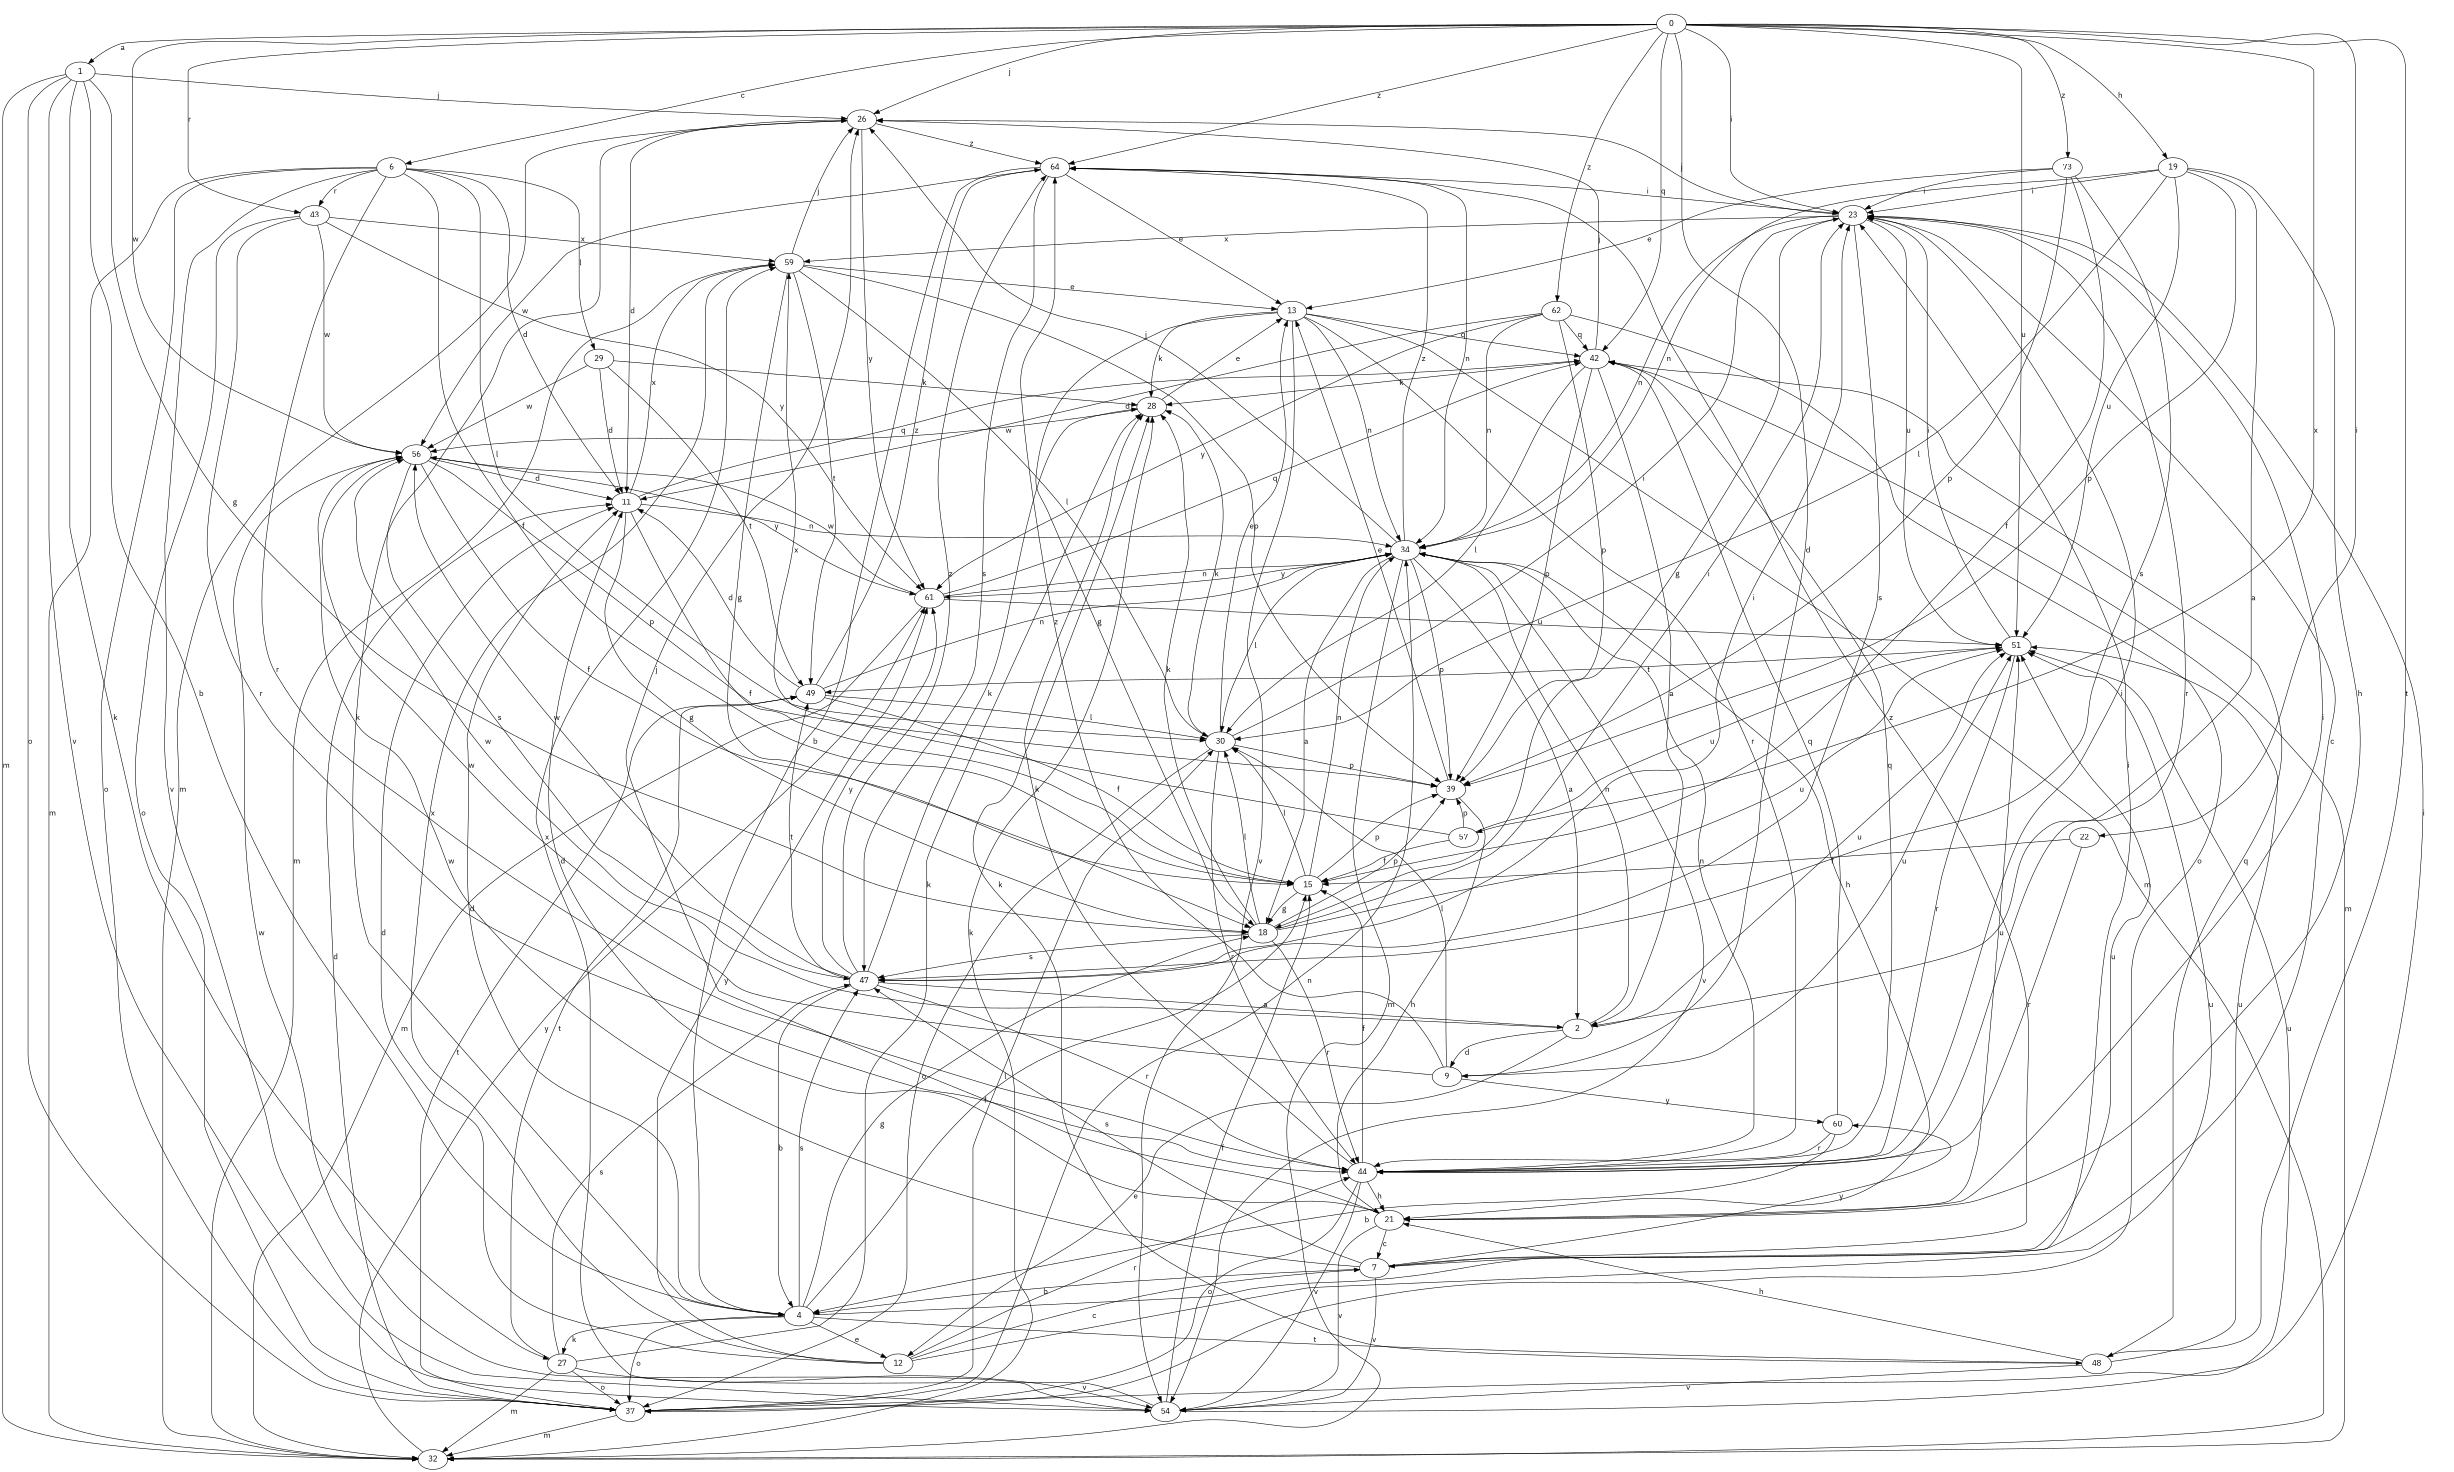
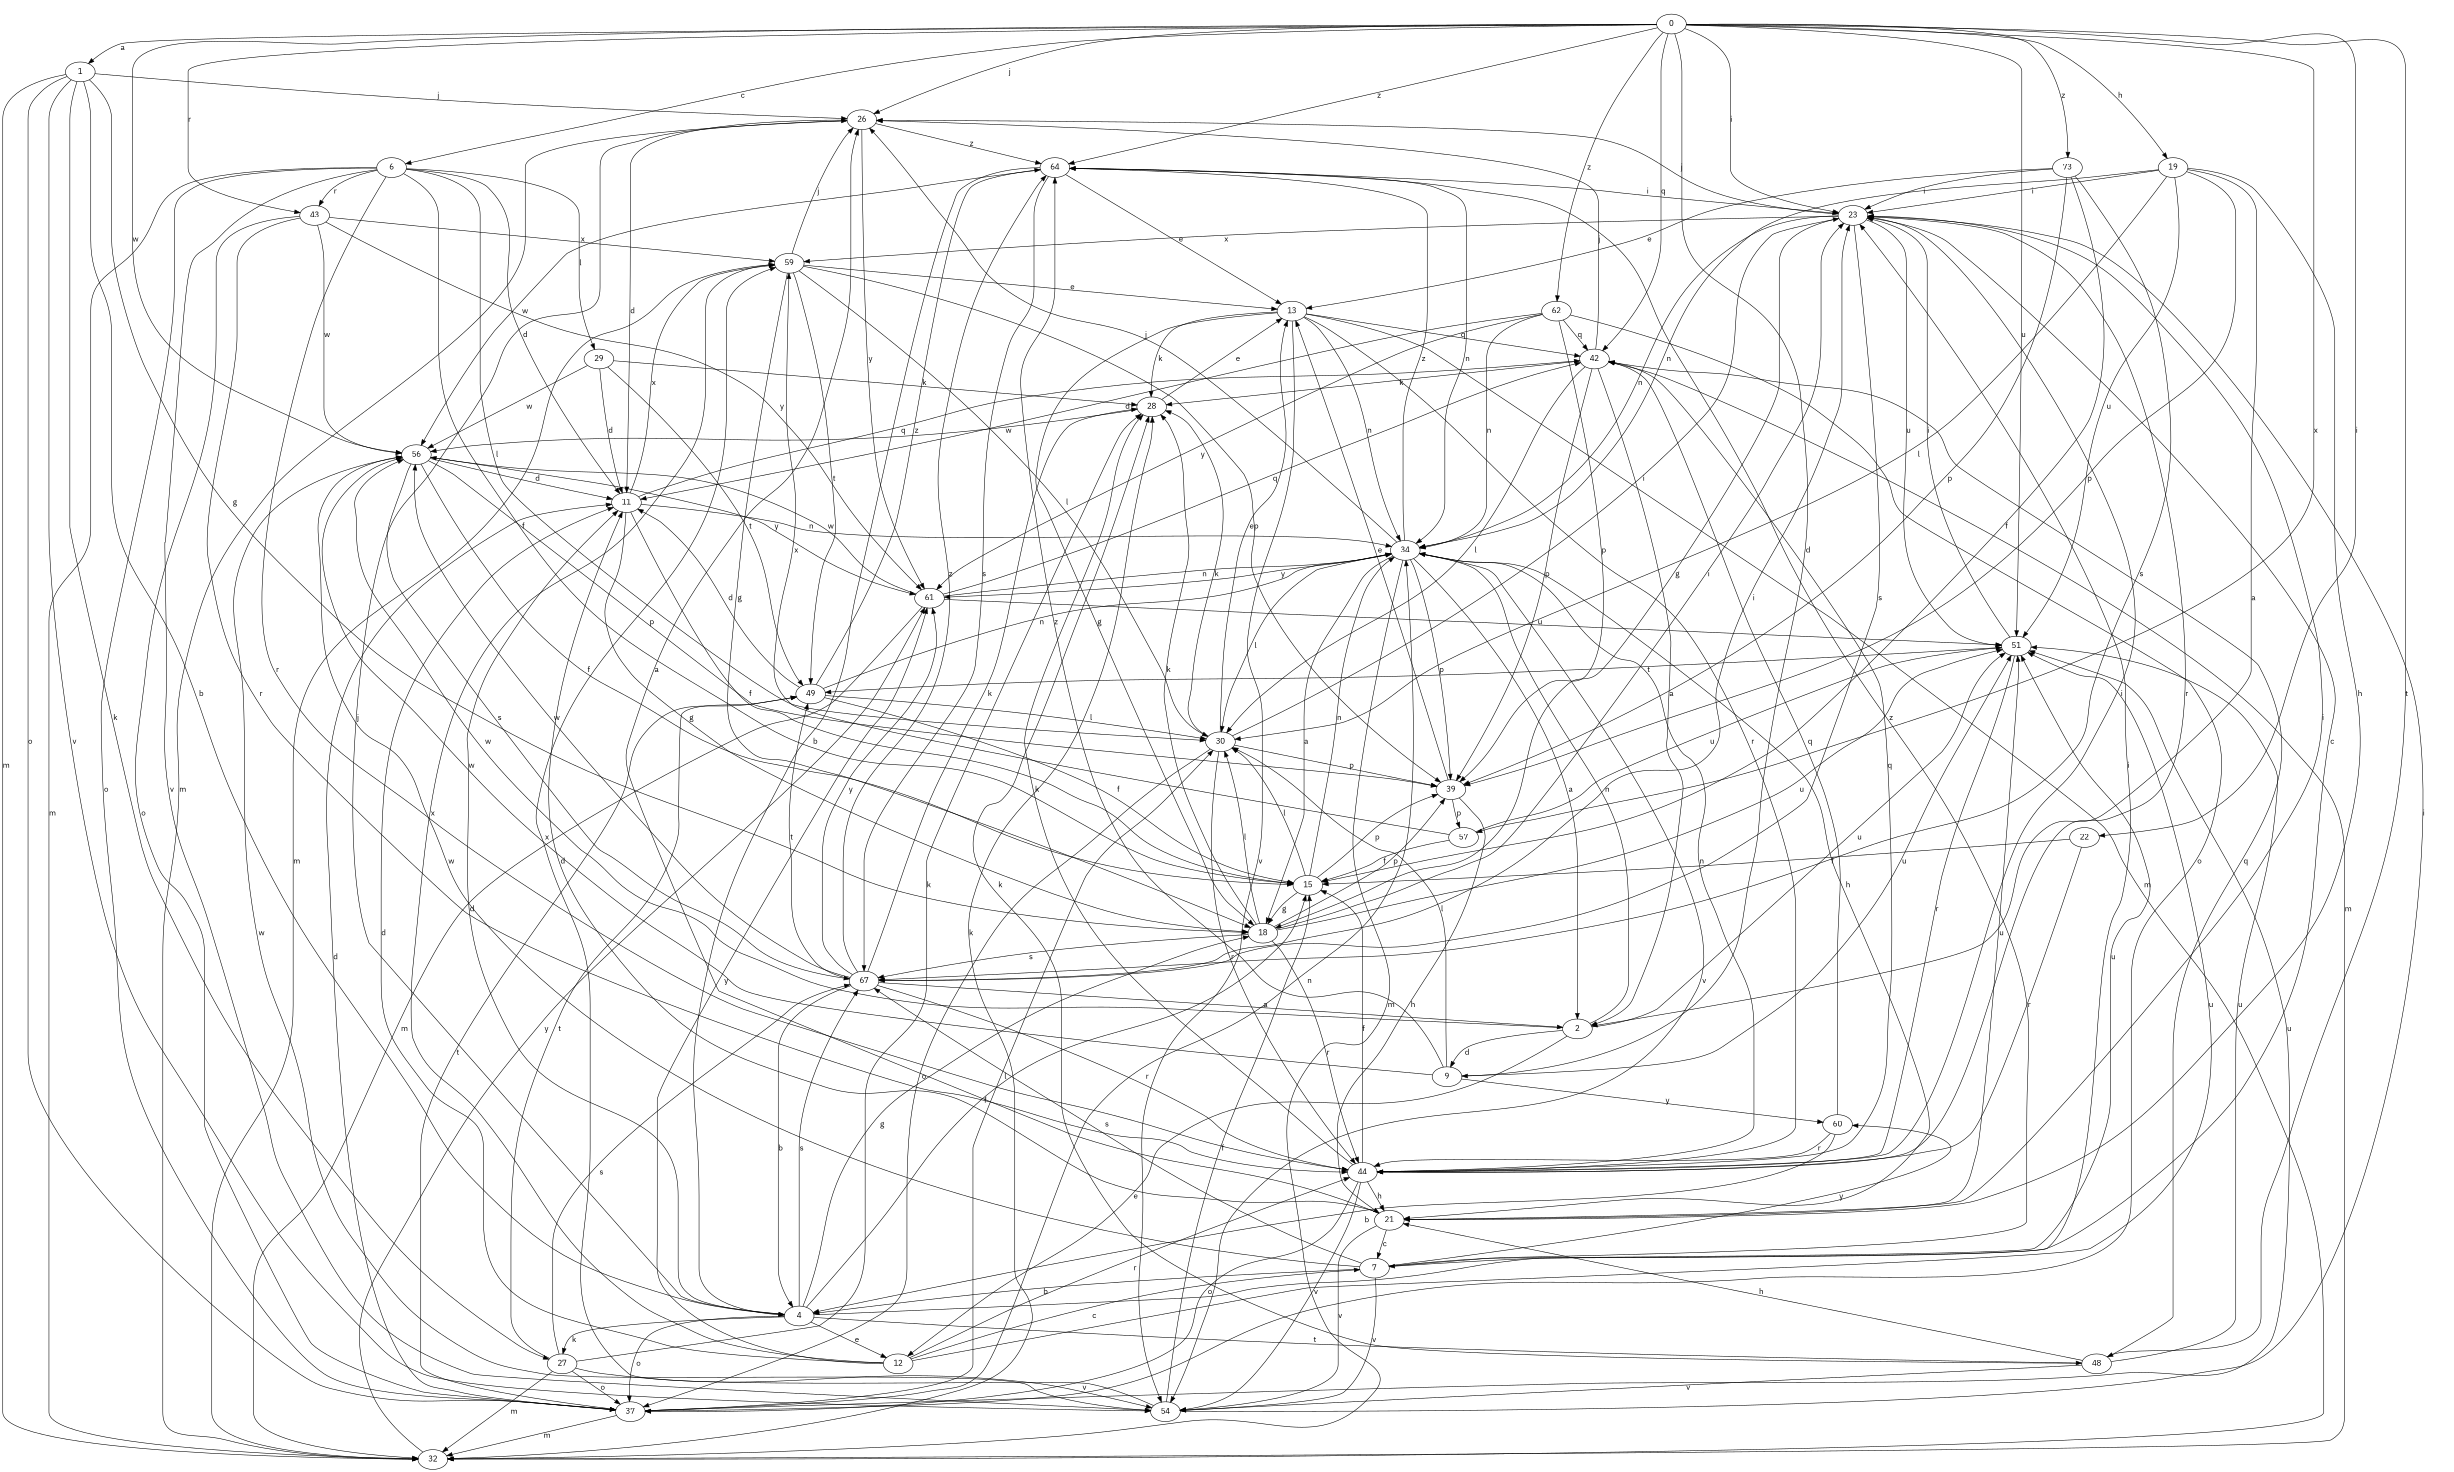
edge "21" -> "26": label "j" -> "a"
edge "4" -> "26": label "k" -> "j"
edge "57" -> "39": reversed
node "47": label "47" -> "67"
